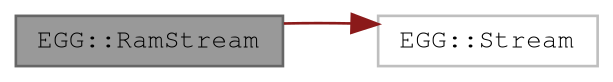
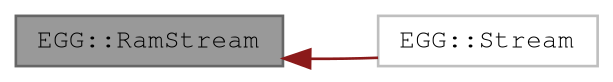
edge "EGG::RamStream" -> "EGG::Stream": reversed
